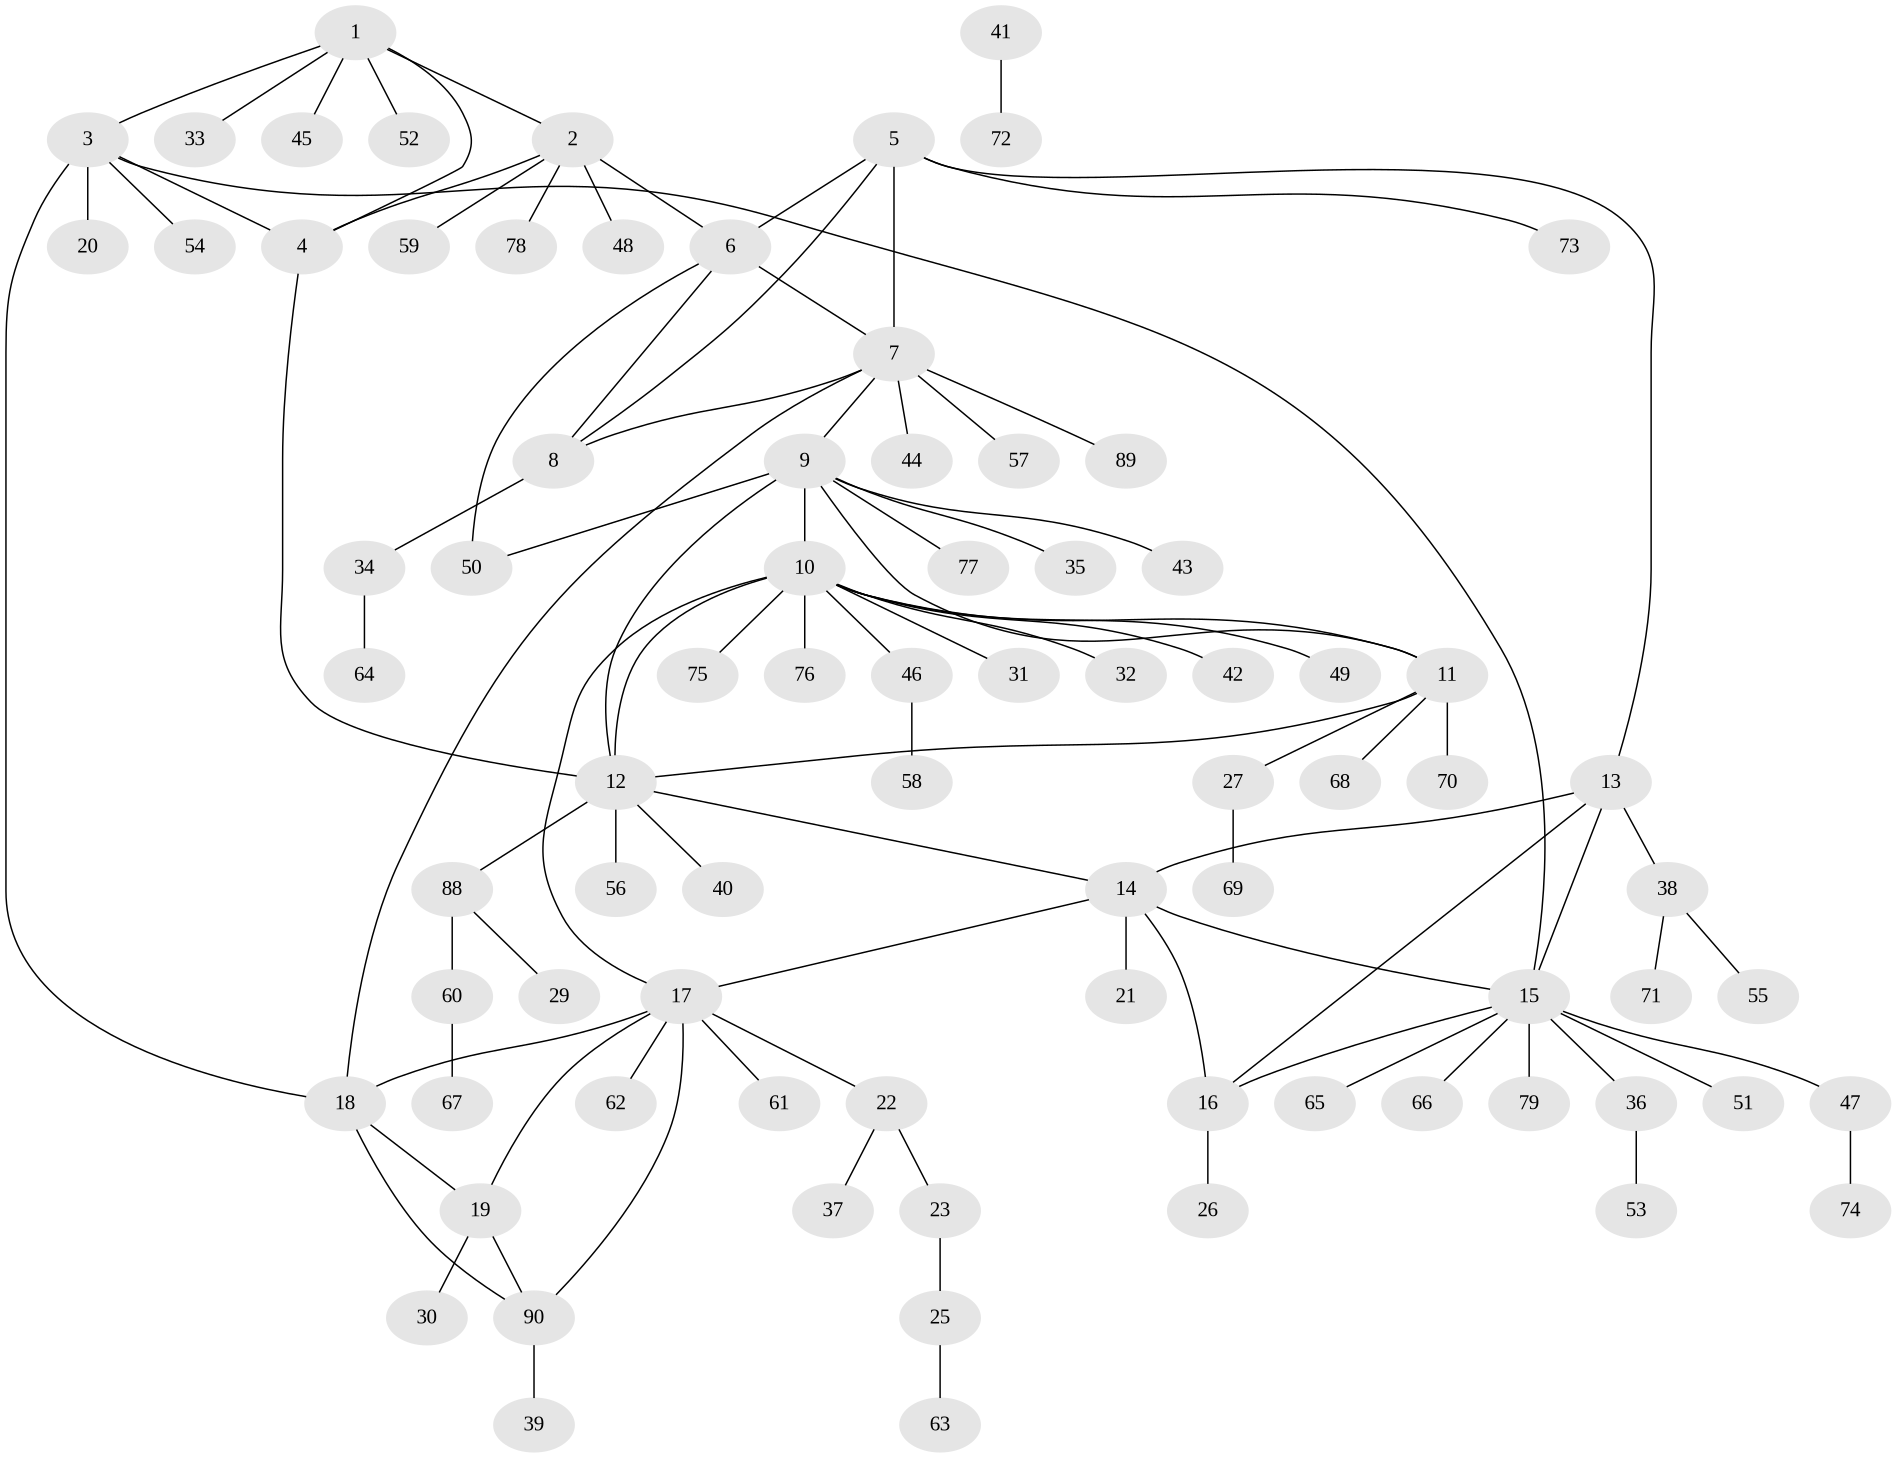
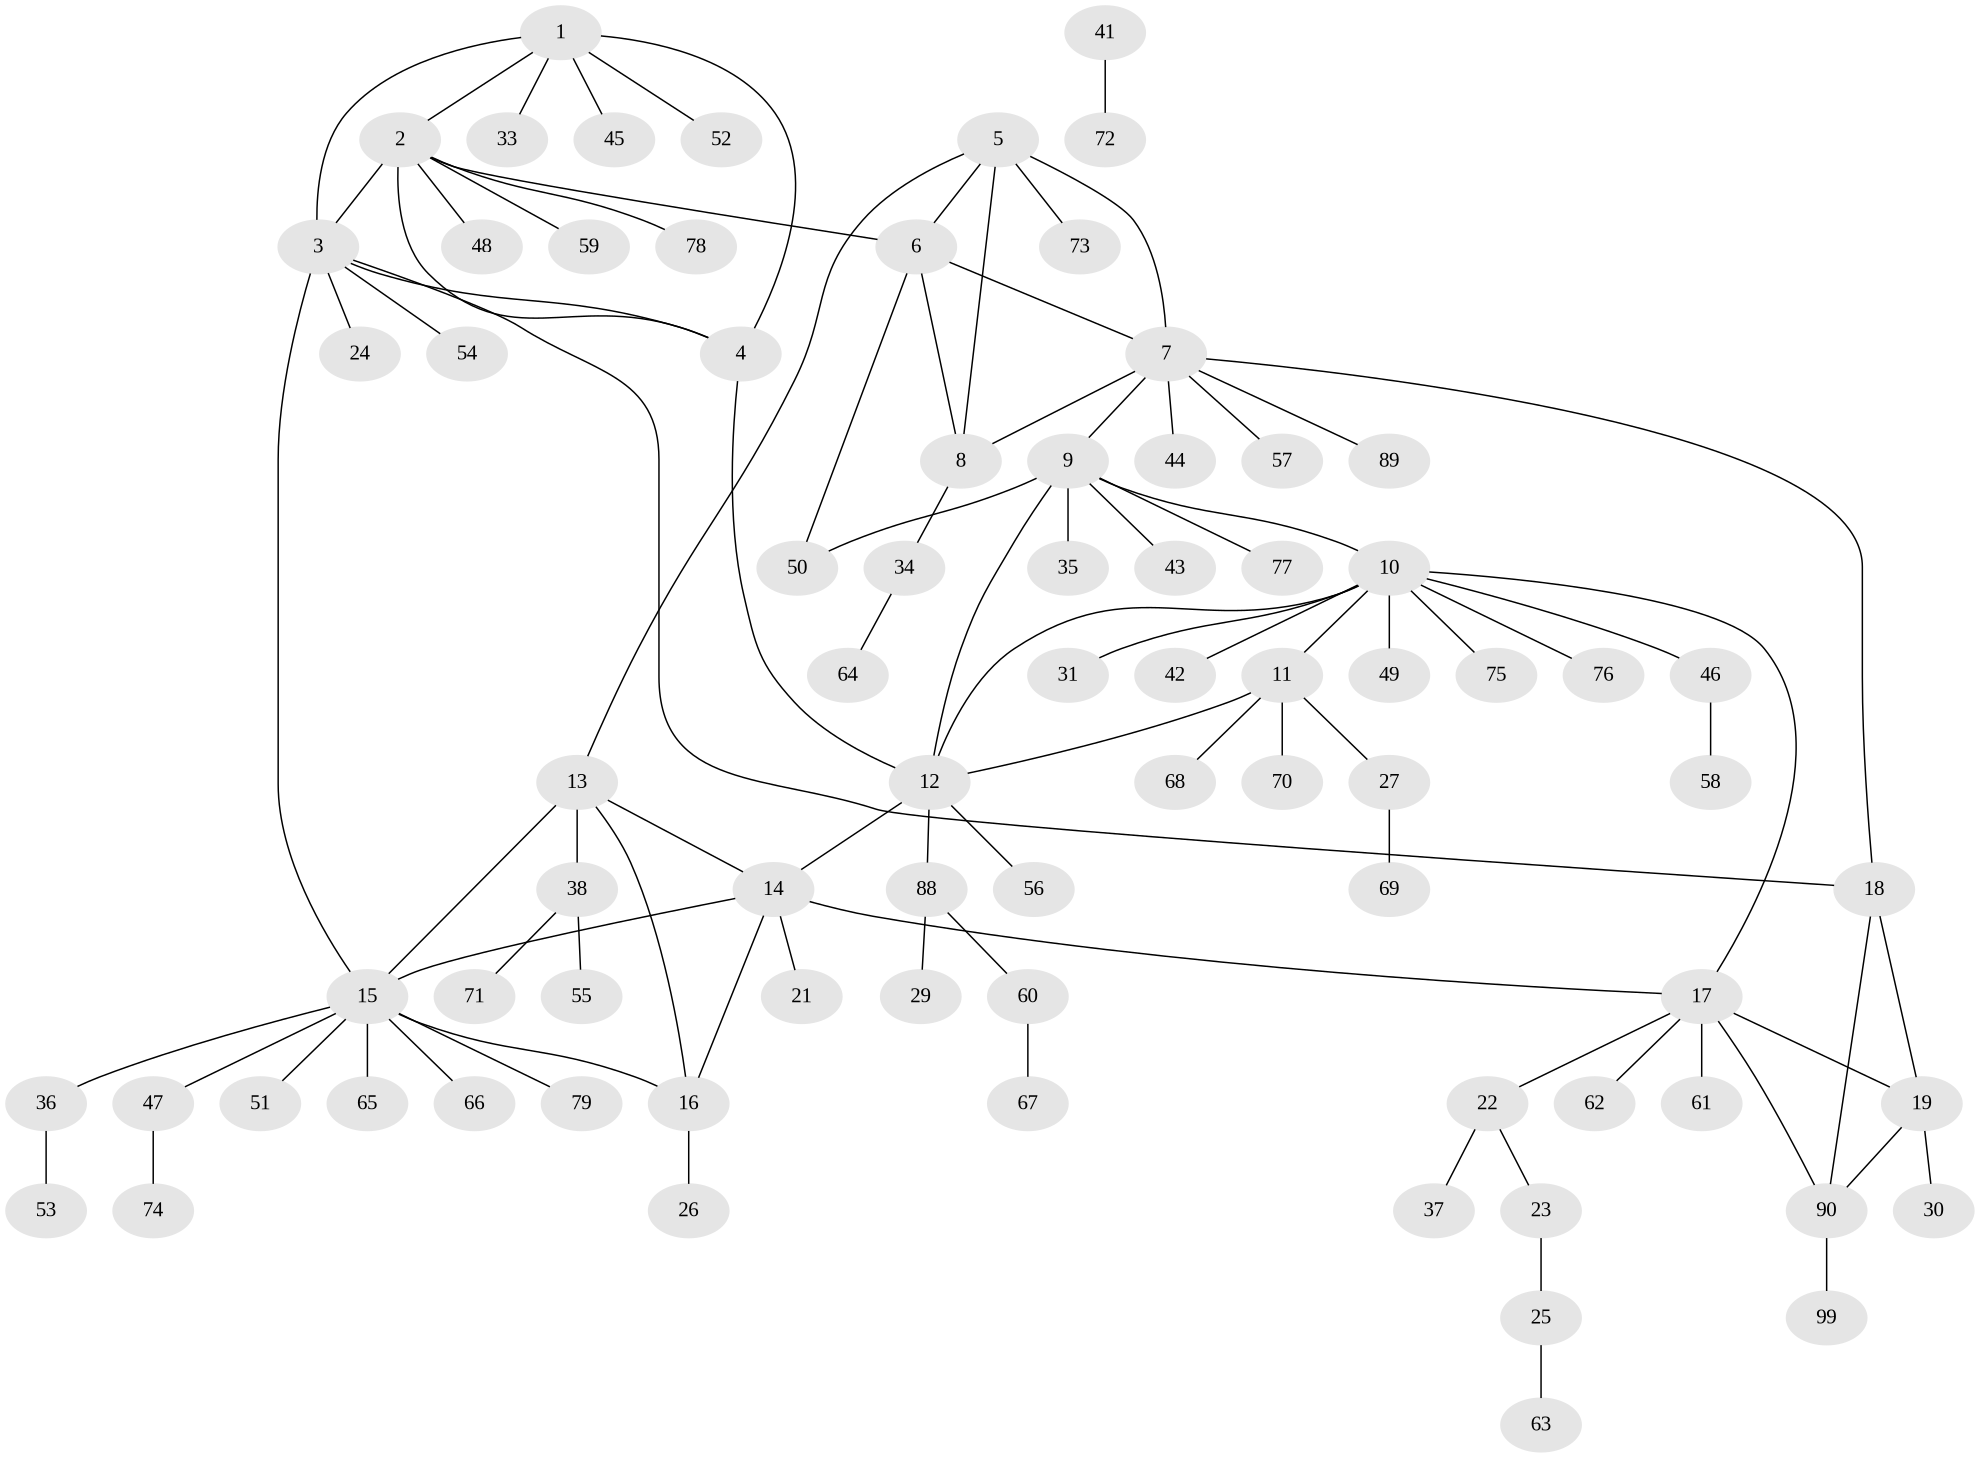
edge "2" -- "3": added
node "20": label "20" -> "24"
edge "9" -- "11": removed
node "32": removed
node "40": removed
edge "17" -- "18": removed
node "39": label "39" -> "99"
